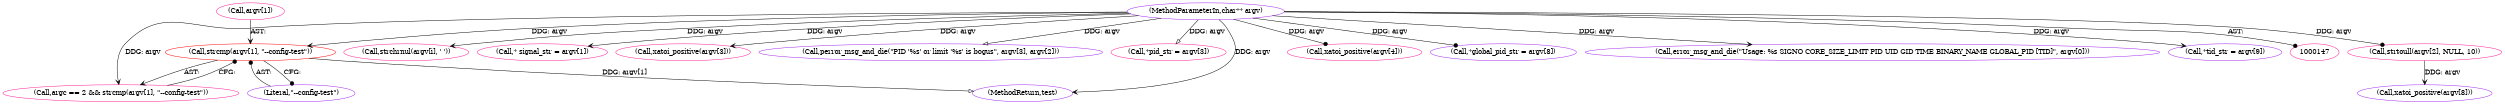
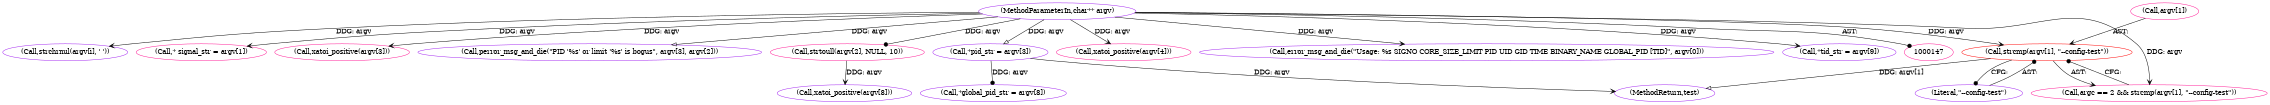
edge "(MethodParameterIn,char** argv)" -> "(Call,xatoi_positive(argv[4]))": arrowhead dot -> vee
edge "(MethodParameterIn,char** argv)" -> "(Call,*global_pid_str = argv[8])": now "(Call,*pid_str = argv[3])" -> "(Call,*global_pid_str = argv[8])"
node "(Call,strchrnul(argv[i], ' '))": color deeppink -> purple
node "(Call,*pid_str = argv[3])": color deeppink -> purple
edge "(MethodParameterIn,char** argv)" -> "(MethodReturn,test)": now "(Call,*pid_str = argv[3])" -> "(MethodReturn,test)"
